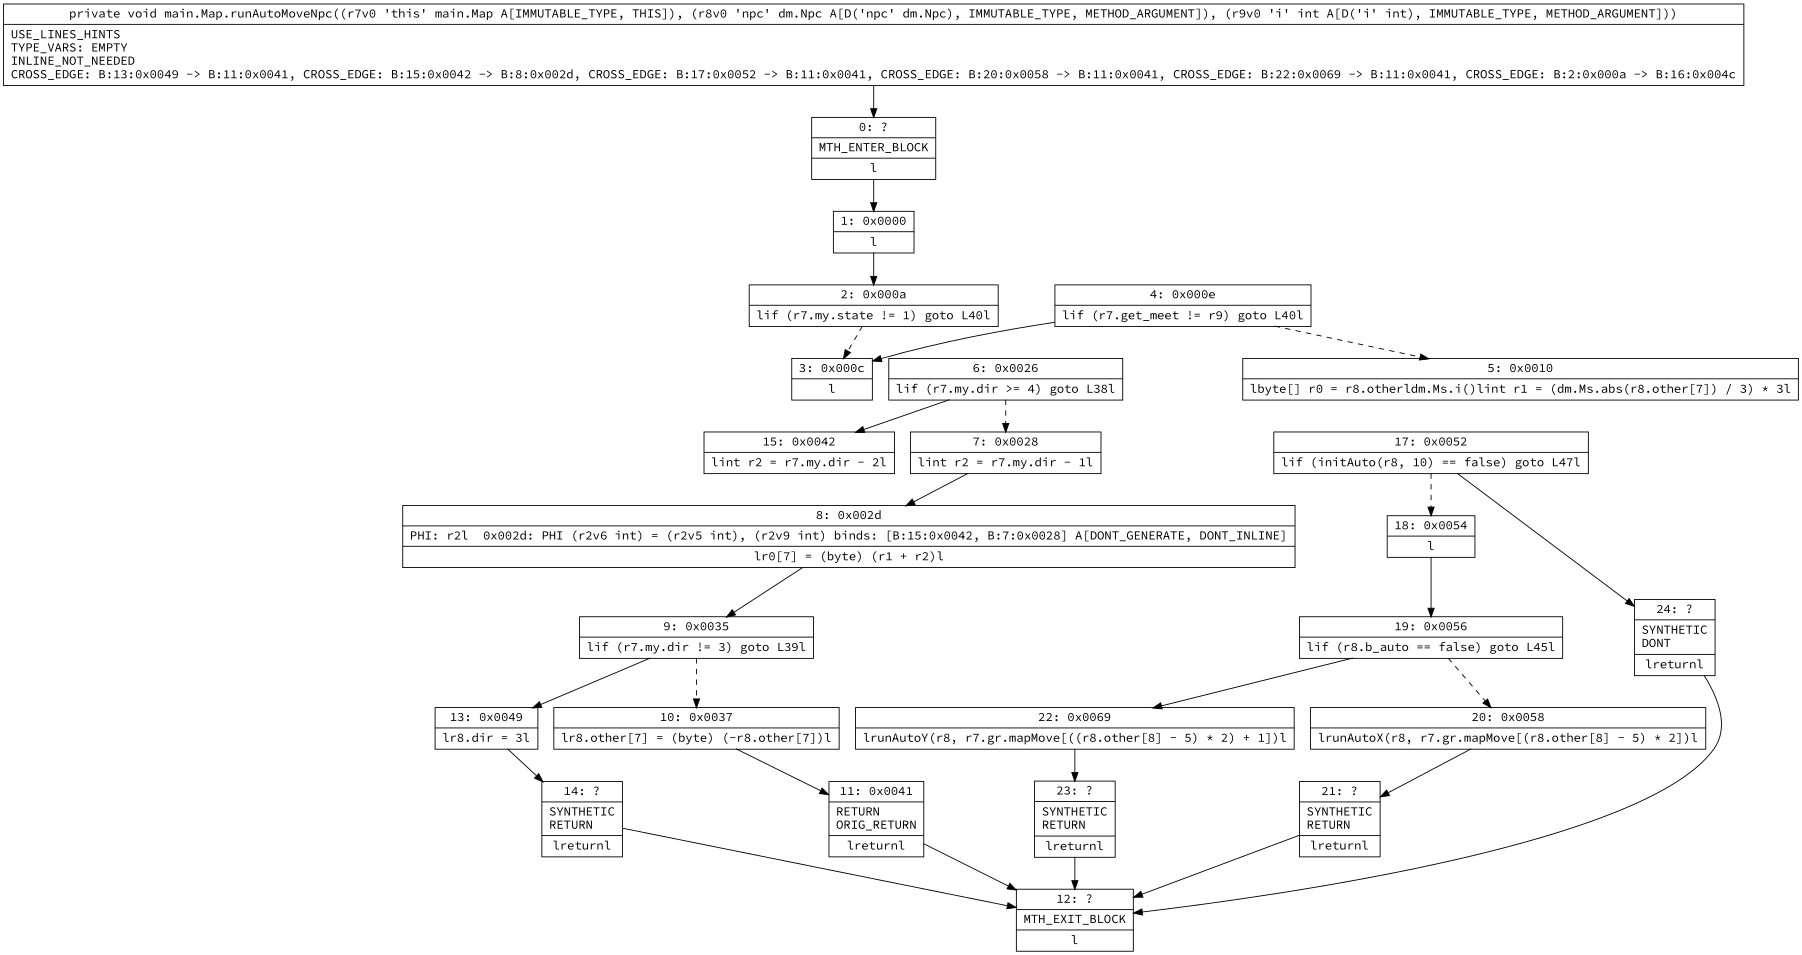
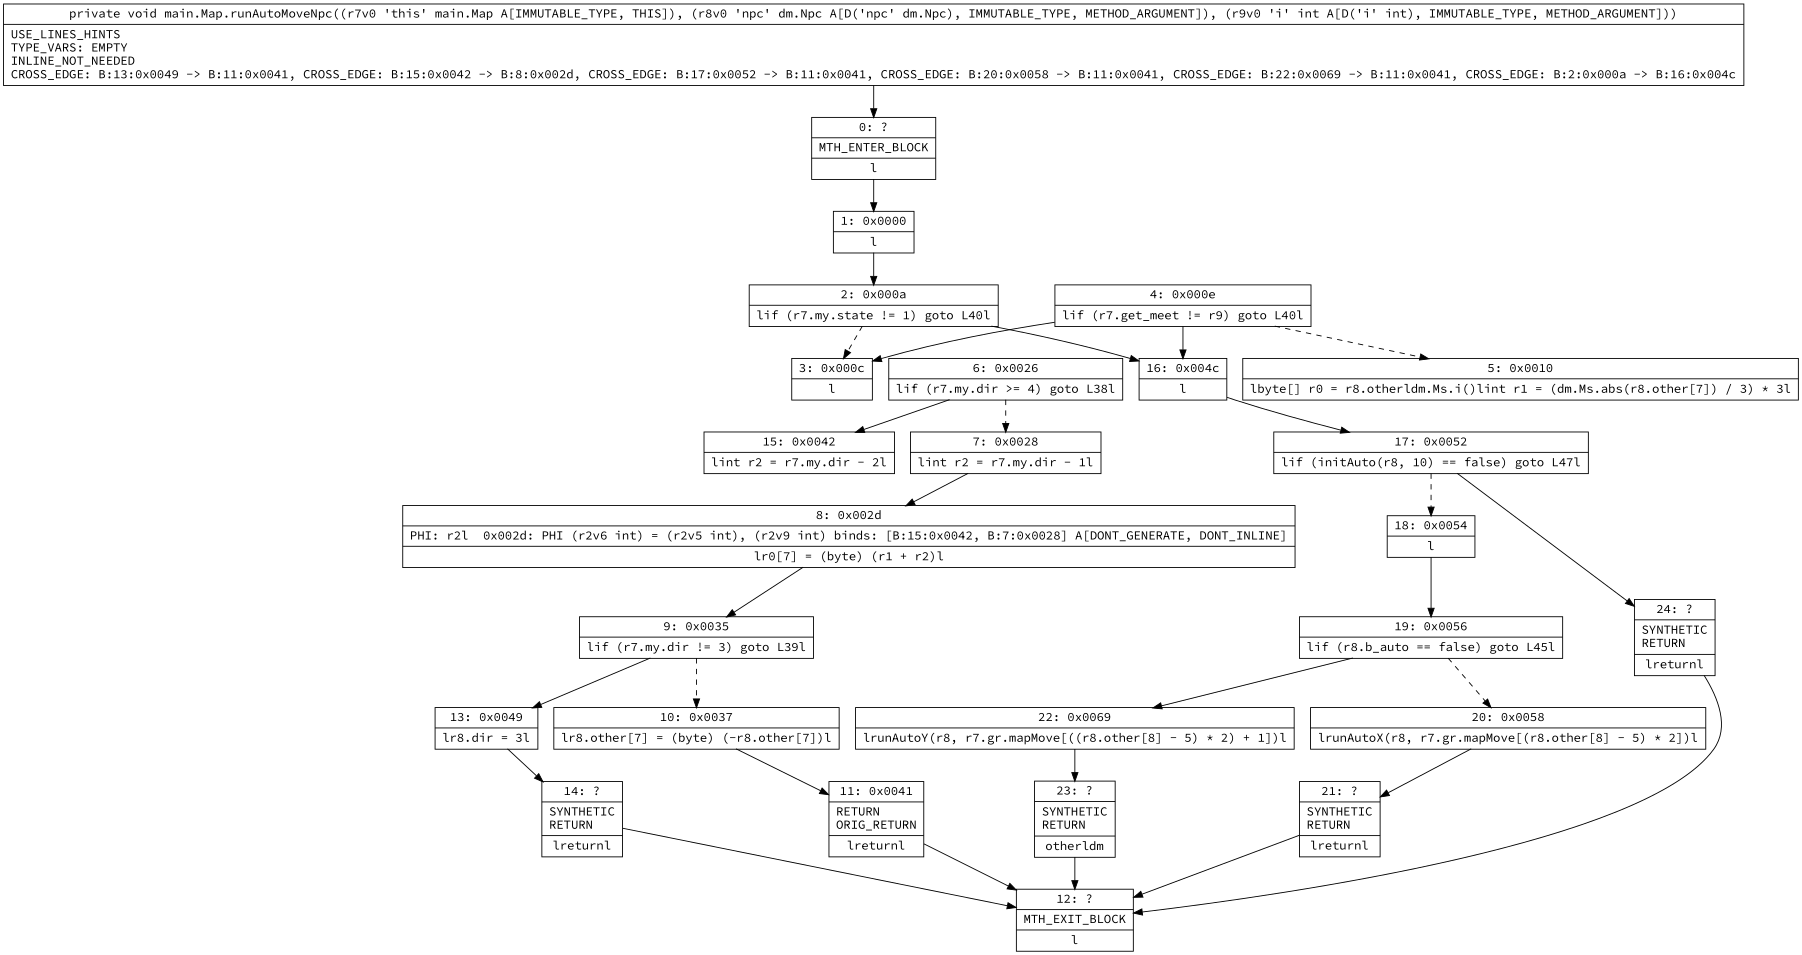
node "16: 0x004c": added
node "24: ?": text "DONT" -> "RETURN"
node "23: ?": text "lreturnl" -> "otherldm"
